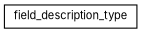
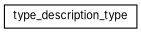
node "field_description_type": label "field_description_type" -> "type_description_type"
